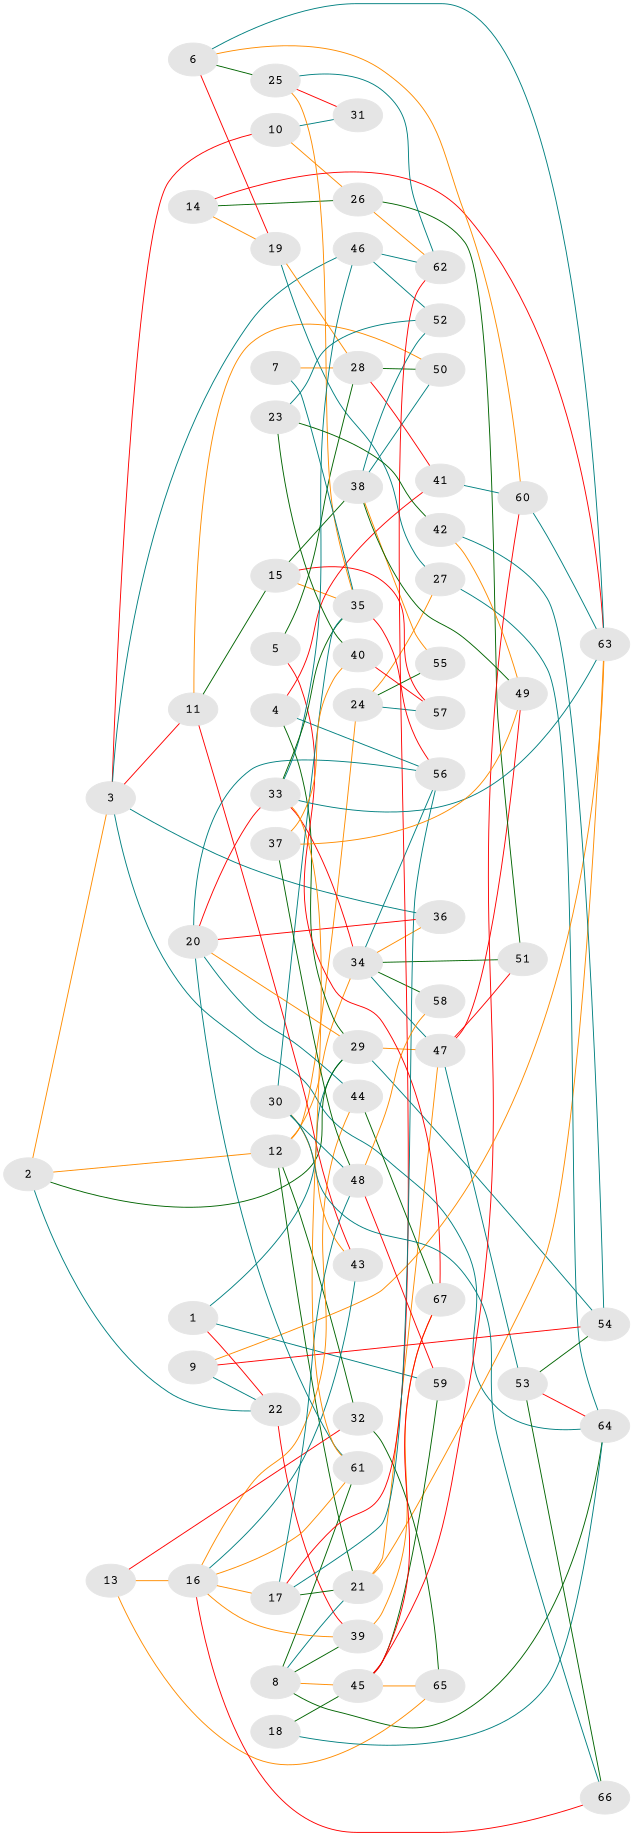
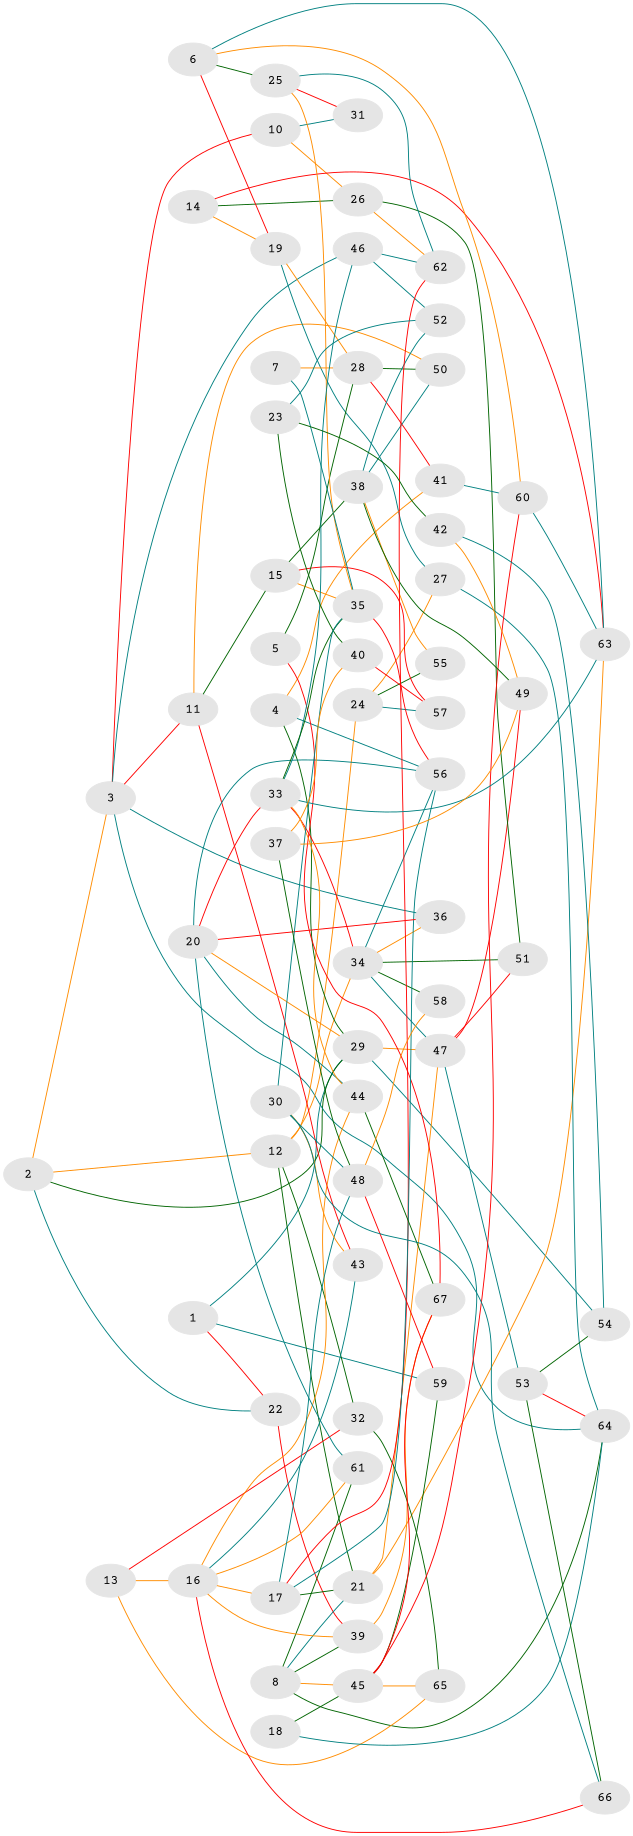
edge "41" -- "4": color red -> darkorange
edge "33" -- "61": now "33" -- "44"
node "9": removed
